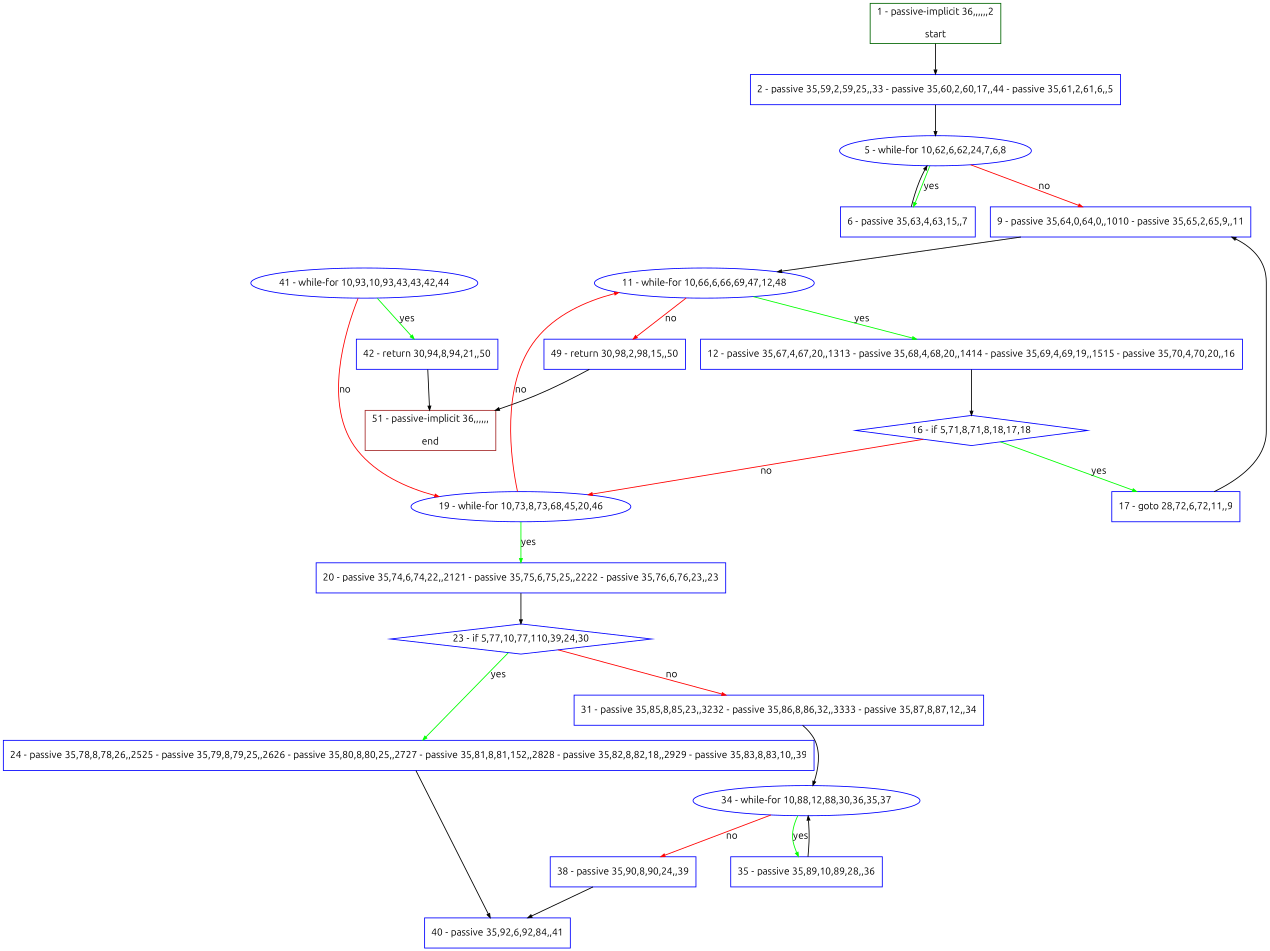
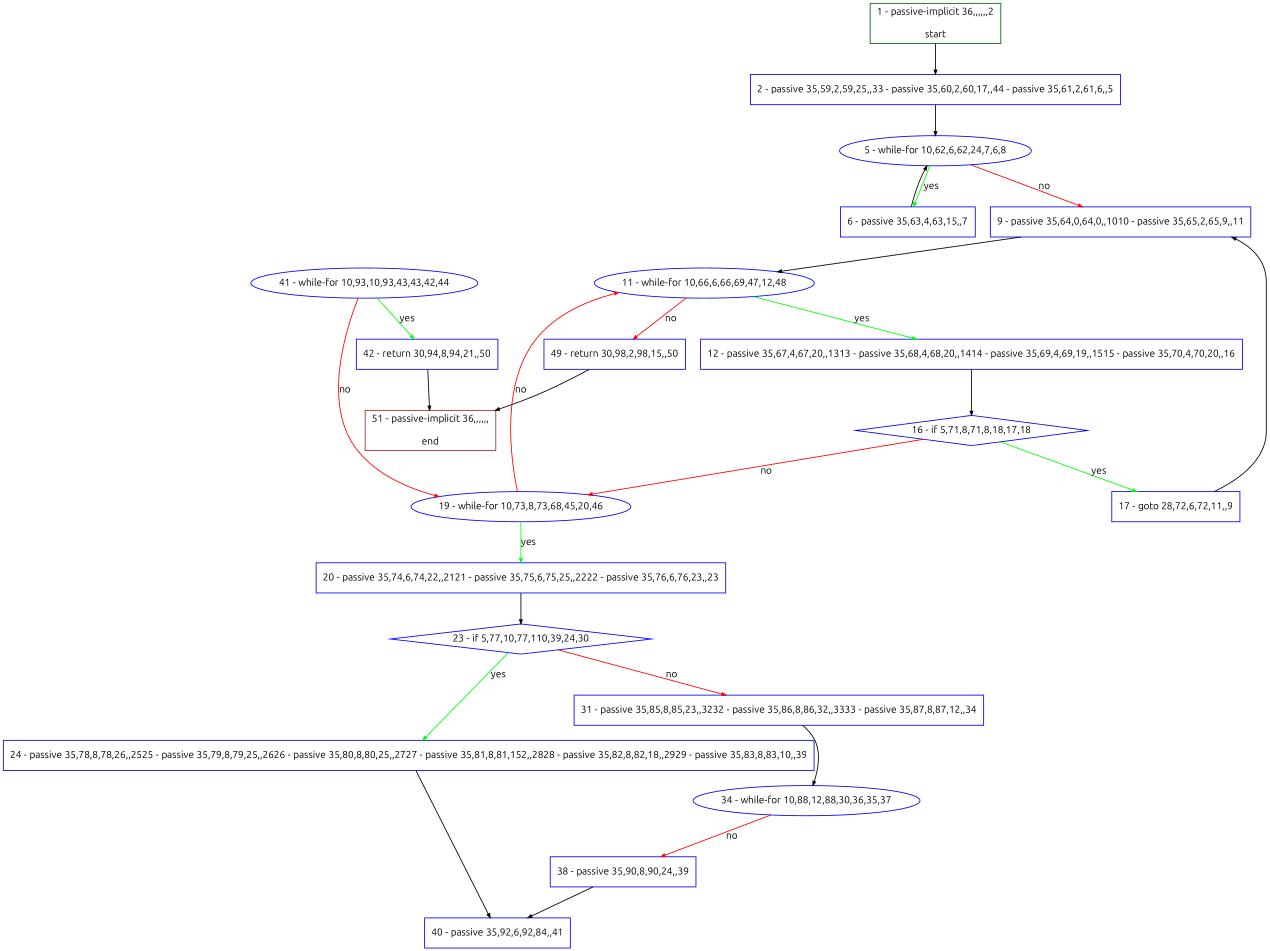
node "35 - passive 35,89,10,89,28,,36": removed
